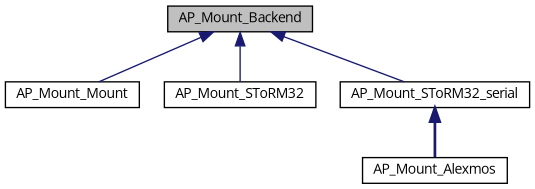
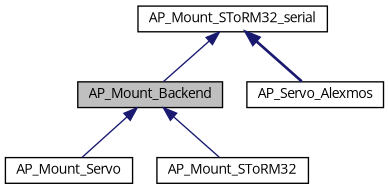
edge "AP_Mount_SToRM32_serial" -> "AP_Mount_Backend": reversed
node "AP_Mount_Mount": label "AP_Mount_Mount" -> "AP_Mount_Servo"
node "AP_Mount_Alexmos": label "AP_Mount_Alexmos" -> "AP_Servo_Alexmos"
